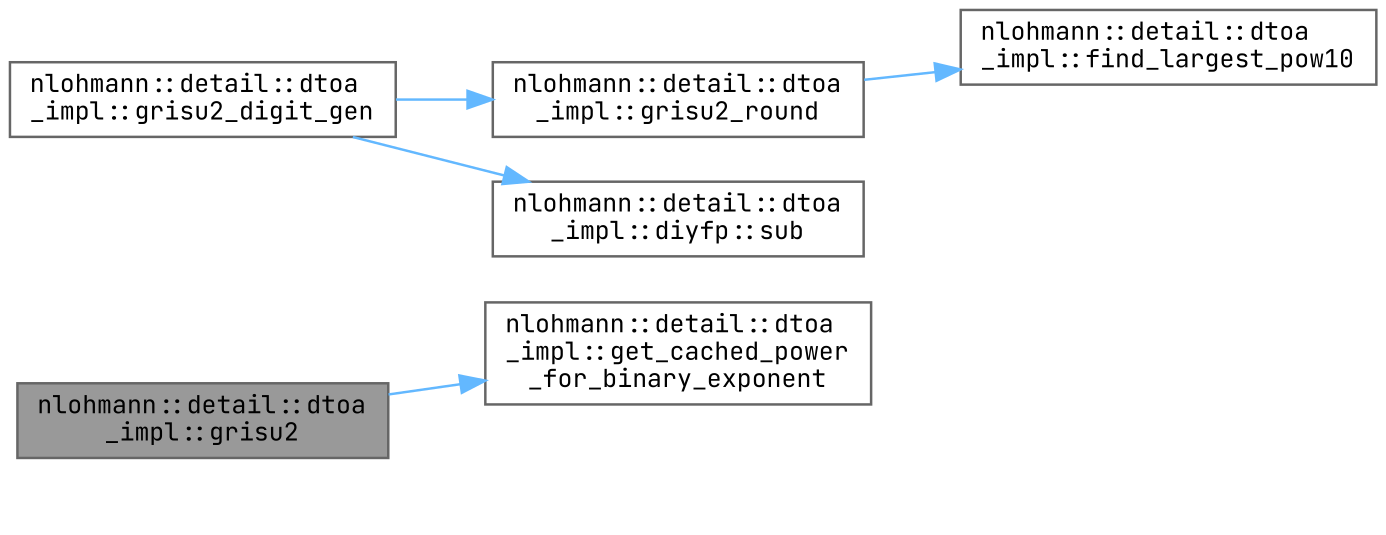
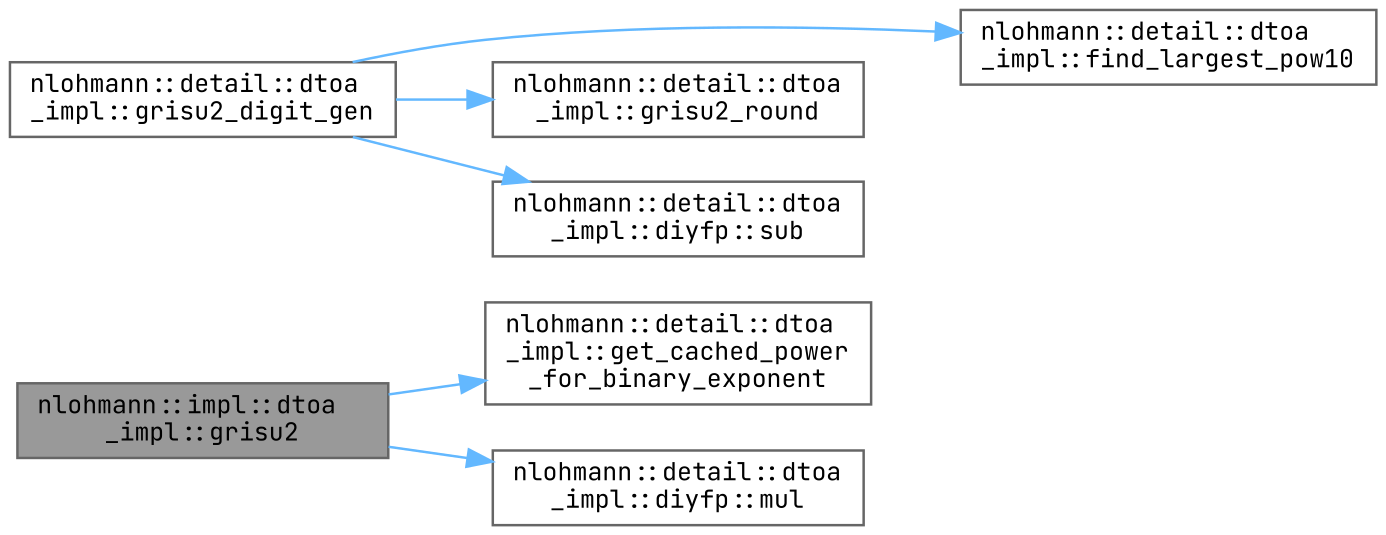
edge "nlohmann::detail::dtoa _impl::grisu2_round" -> "nlohmann::detail::dtoa _impl::find_largest_pow10": now "nlohmann::detail::dtoa _impl::grisu2_digit_gen" -> "nlohmann::detail::dtoa _impl::find_largest_pow10"
node "nlohmann::detail::dtoa _impl::grisu2": label "nlohmann::detail::dtoa _impl::grisu2" -> "nlohmann::impl::dtoa _impl::grisu2"
node "nlohmann::detail::dtoa _impl::diyfp::mul": added
